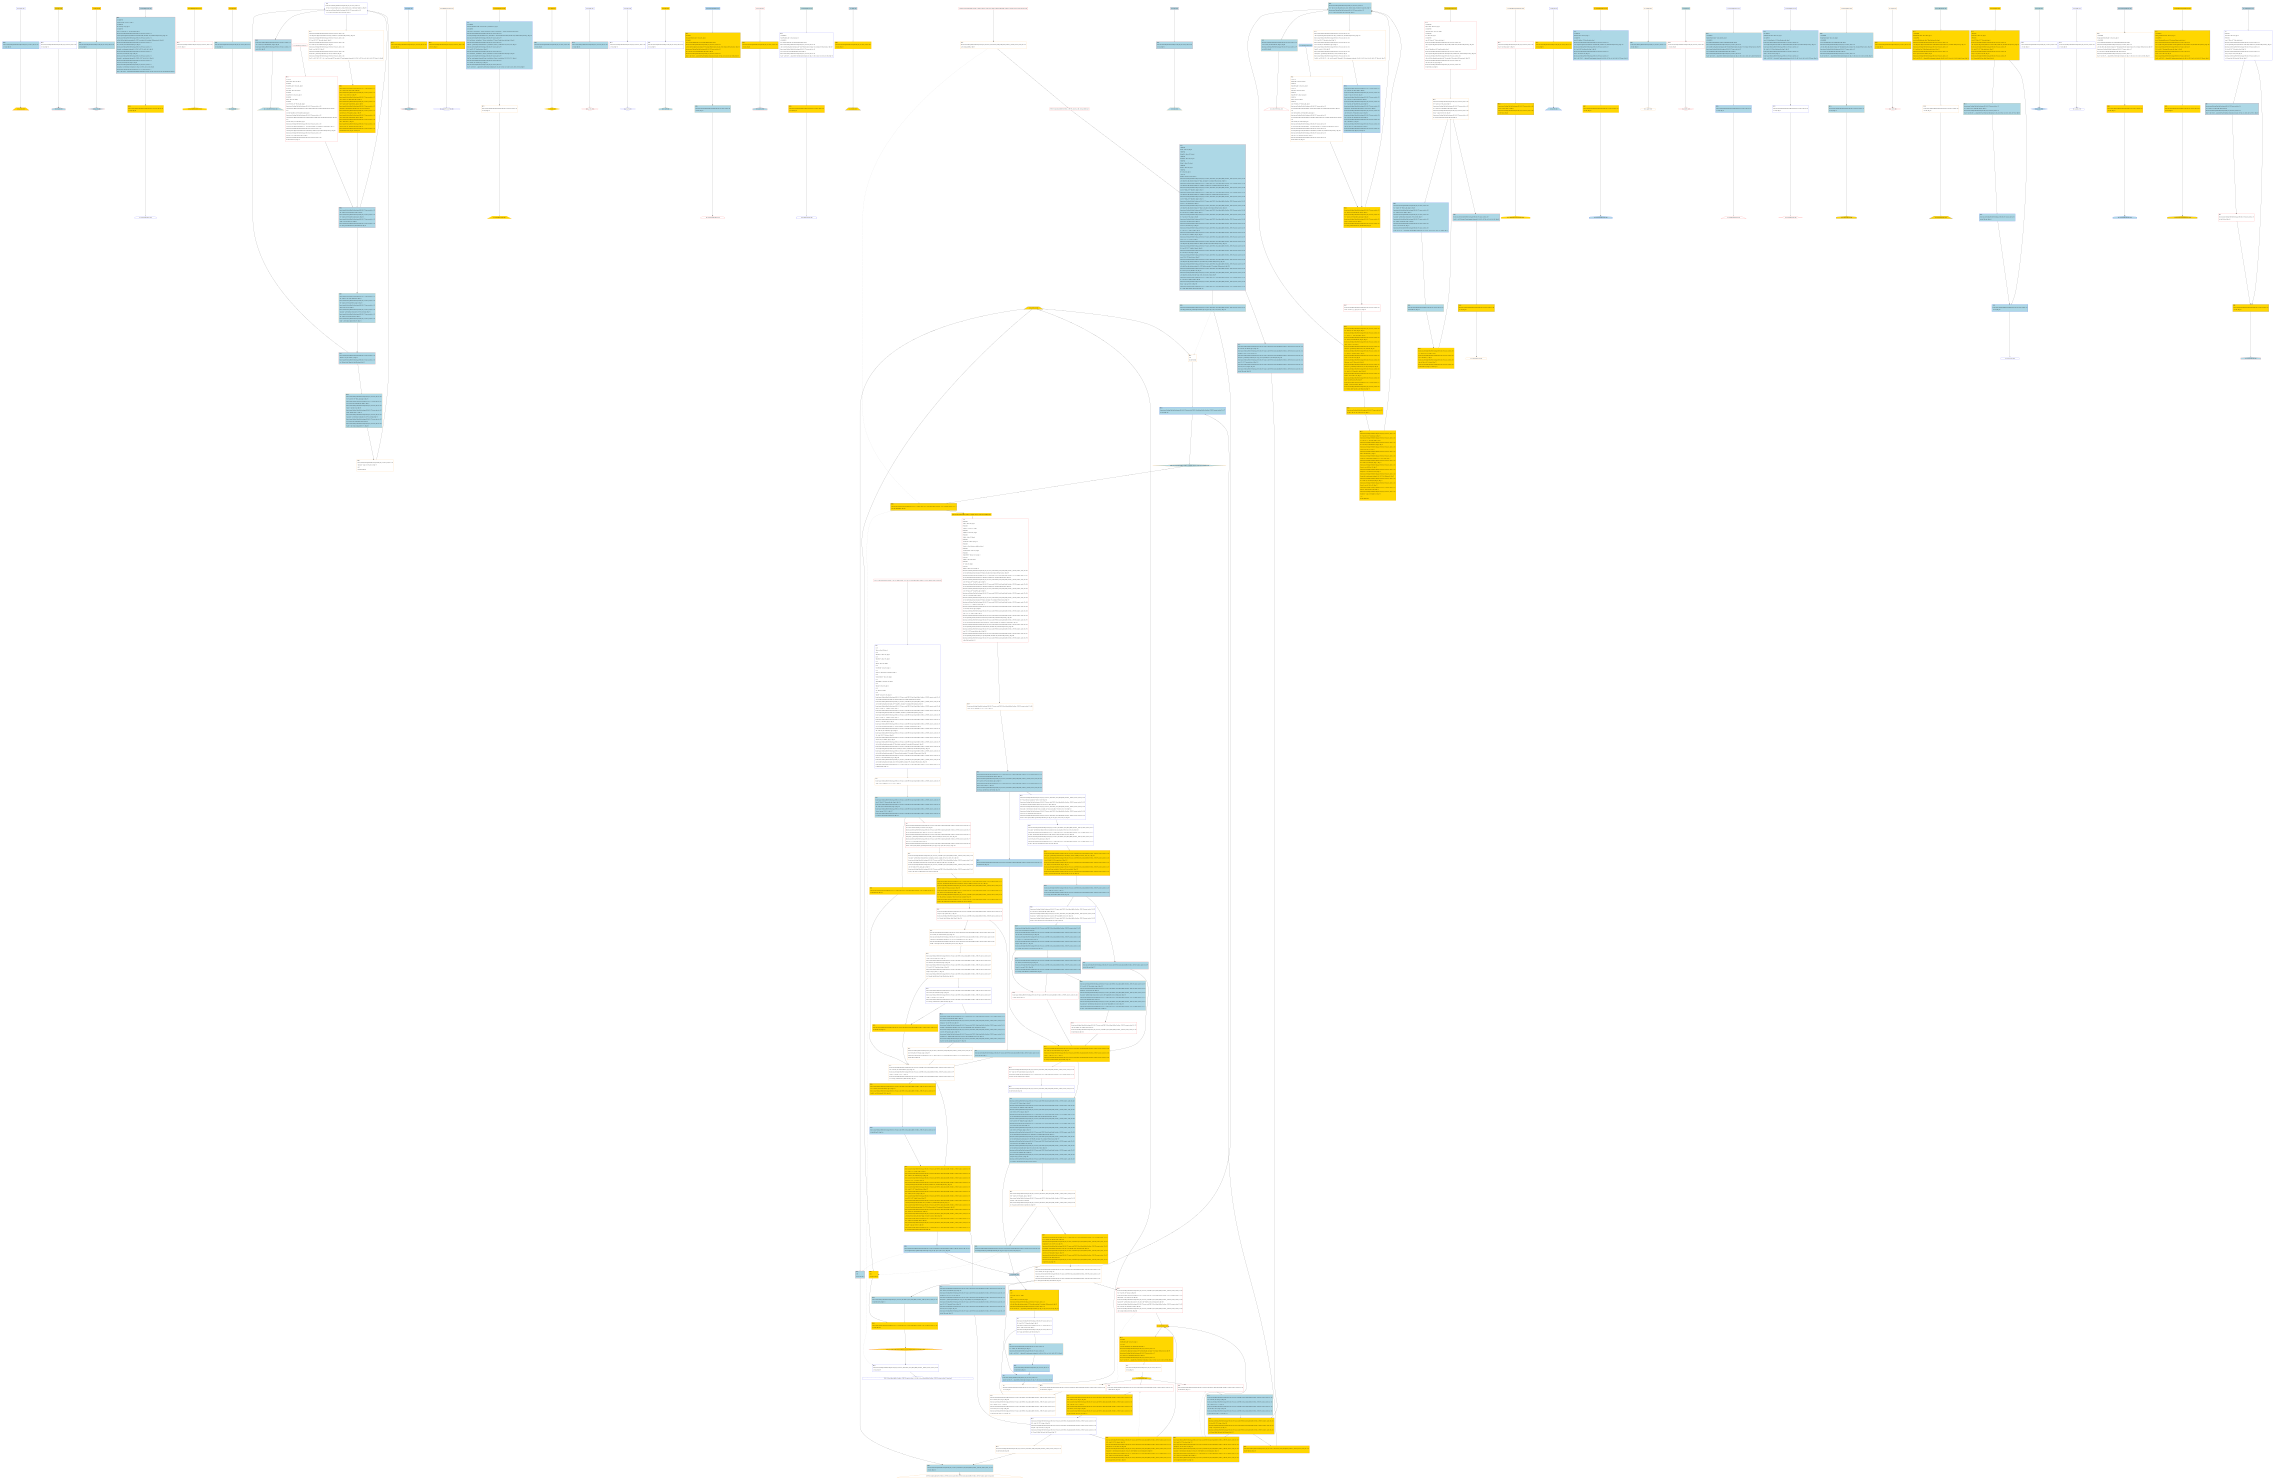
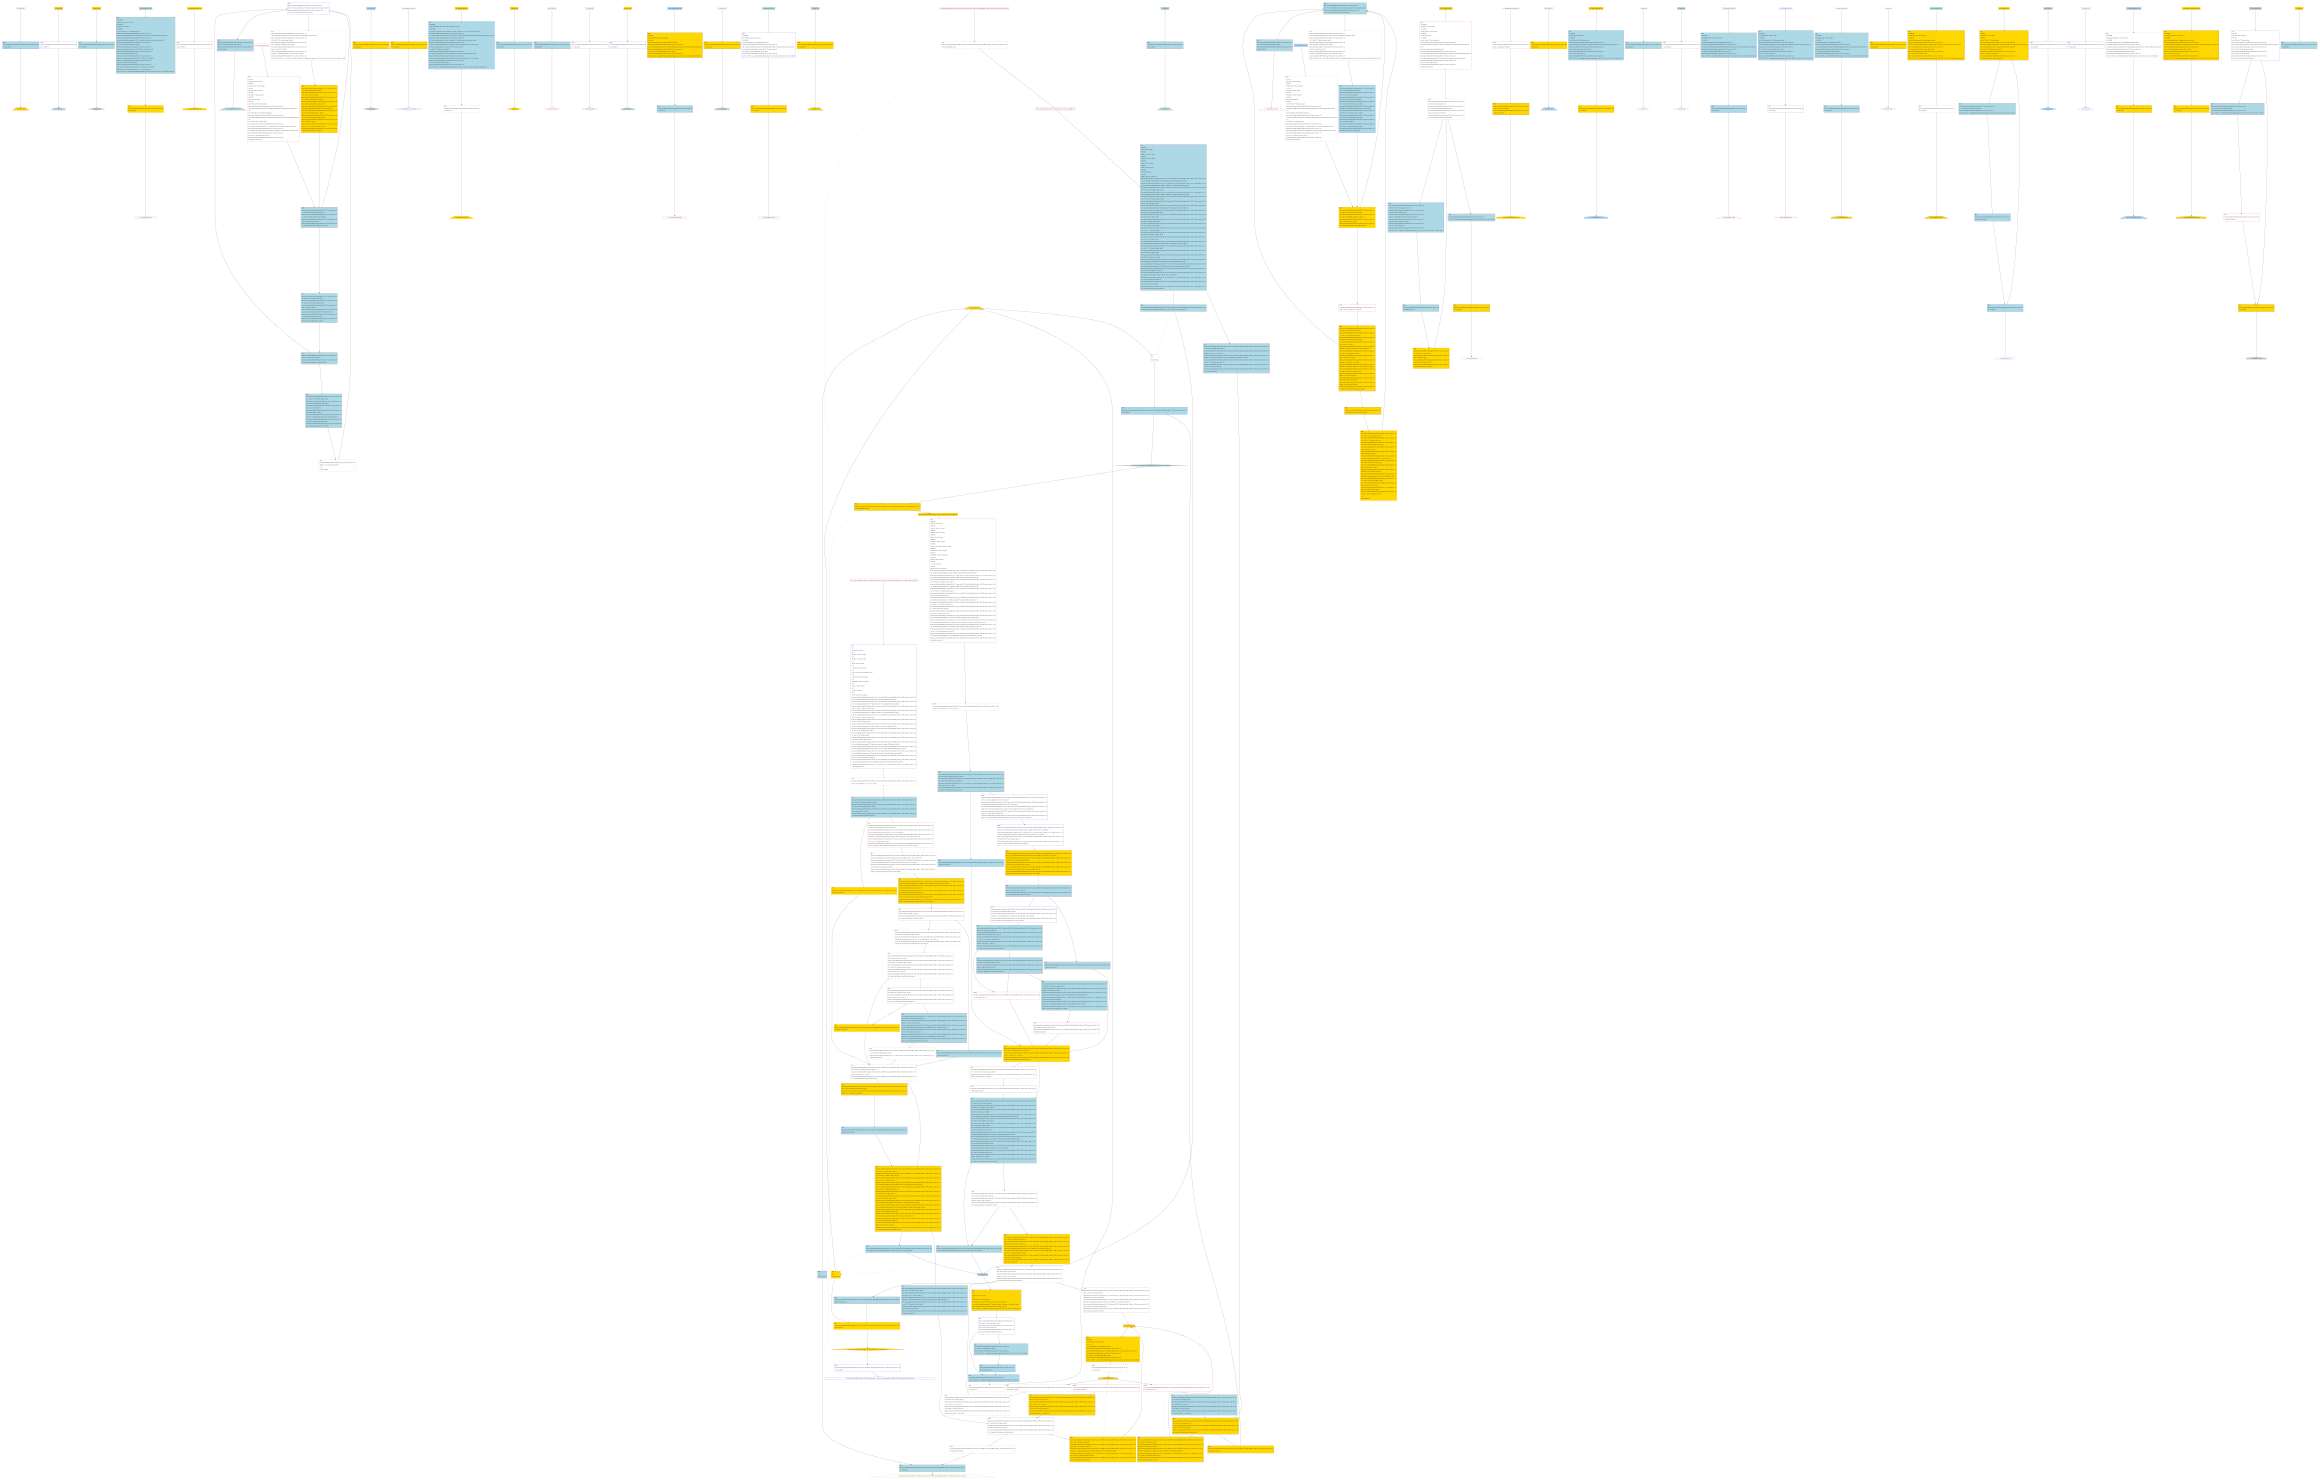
node "{io_ll_bad8_end}": removed
node "{io_ll_printLongLongLine_end}": shape house -> trapezium
